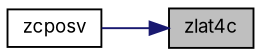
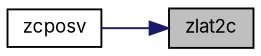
node "zlat4c": label "zlat4c" -> "zlat2c"
